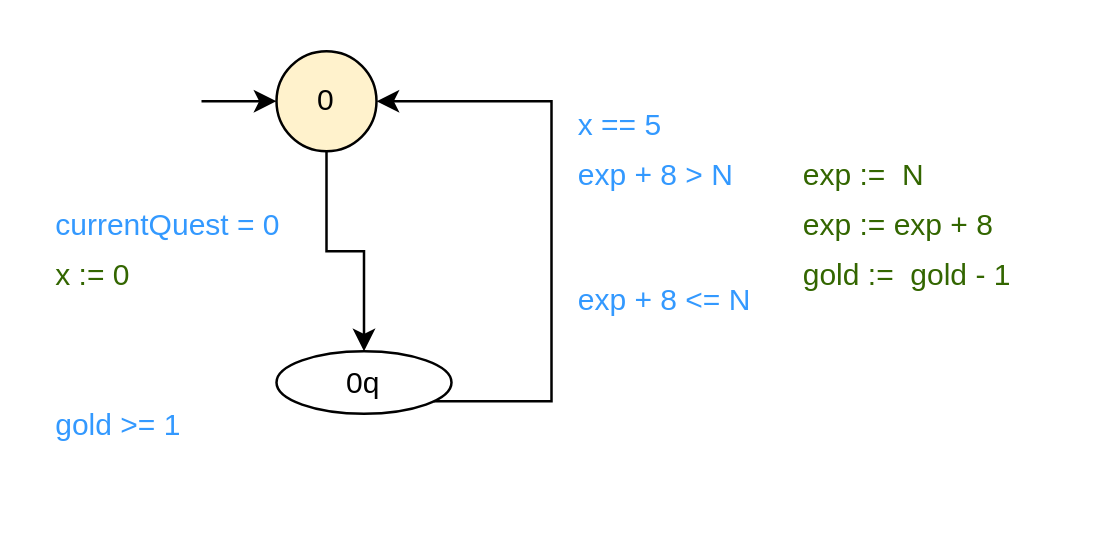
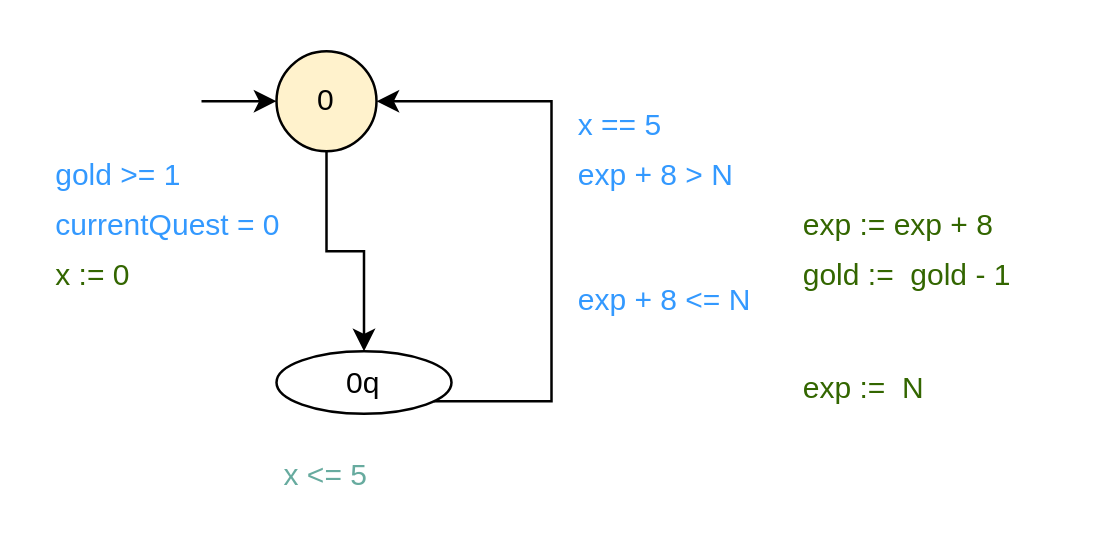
node "exp := N": moved (924, 176) -> (924, 389)
node "gold >= 1": moved (126, 426) -> (126, 176)
node "x <= 5": added
